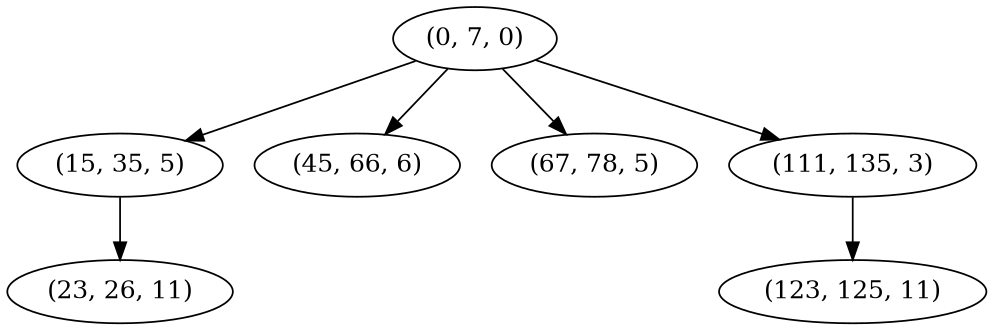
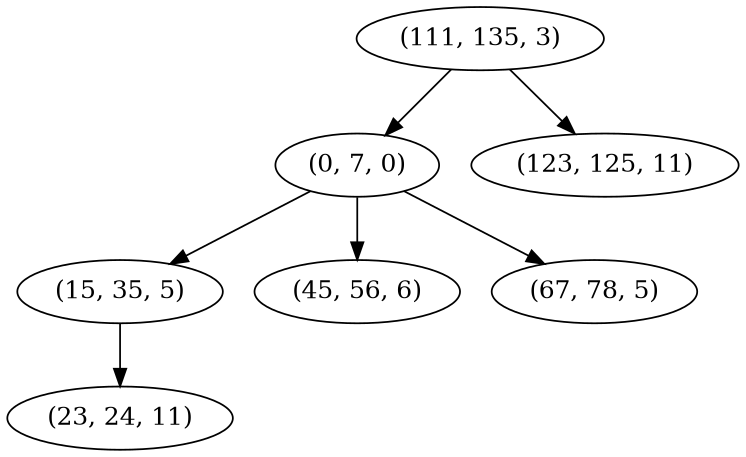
edge "(0, 7, 0)" -> "(111, 135, 3)": reversed
node "(45, 66, 6)": label "(45, 66, 6)" -> "(45, 56, 6)"
node "(23, 26, 11)": label "(23, 26, 11)" -> "(23, 24, 11)"
